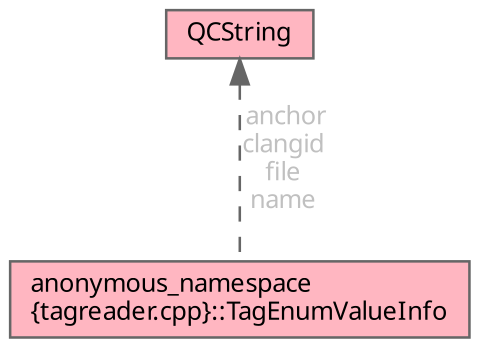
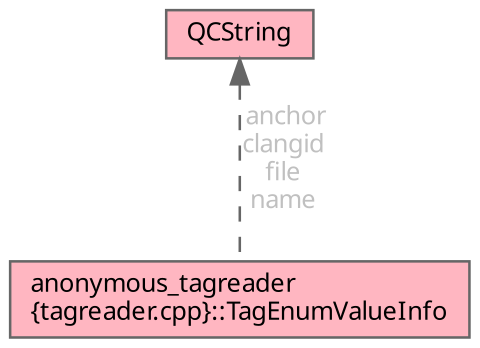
node "anonymous_namespace {tagreader.cpp}::TagEnumValueInfo": label "anonymous_namespace {tagreader.cpp}::TagEnumValueInfo" -> "anonymous_tagreader {tagreader.cpp}::TagEnumValueInfo"
